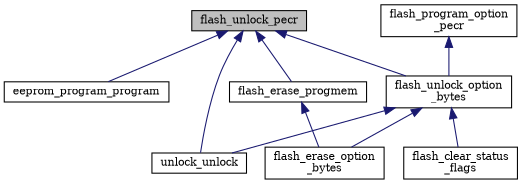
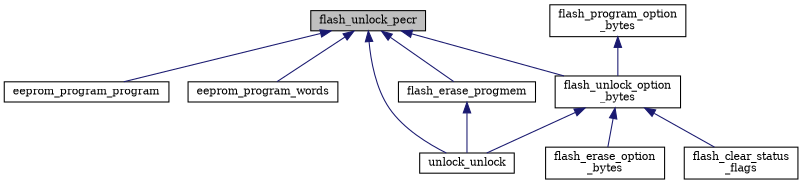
node "flash_program_option _pecr": label "flash_program_option _pecr" -> "flash_program_option _bytes"
node "eeprom_program_words": added
edge "flash_erase_option _bytes" -> "flash_erase_progmem": now "unlock_unlock" -> "flash_erase_progmem"
